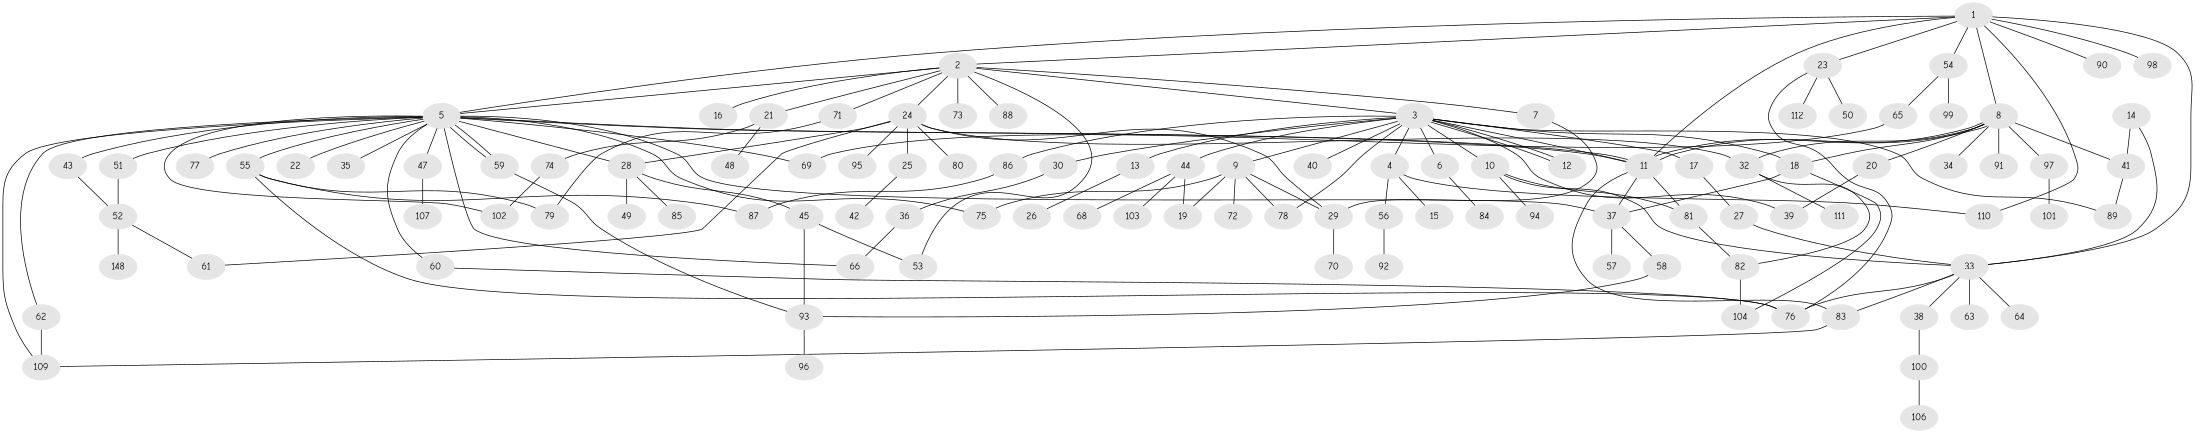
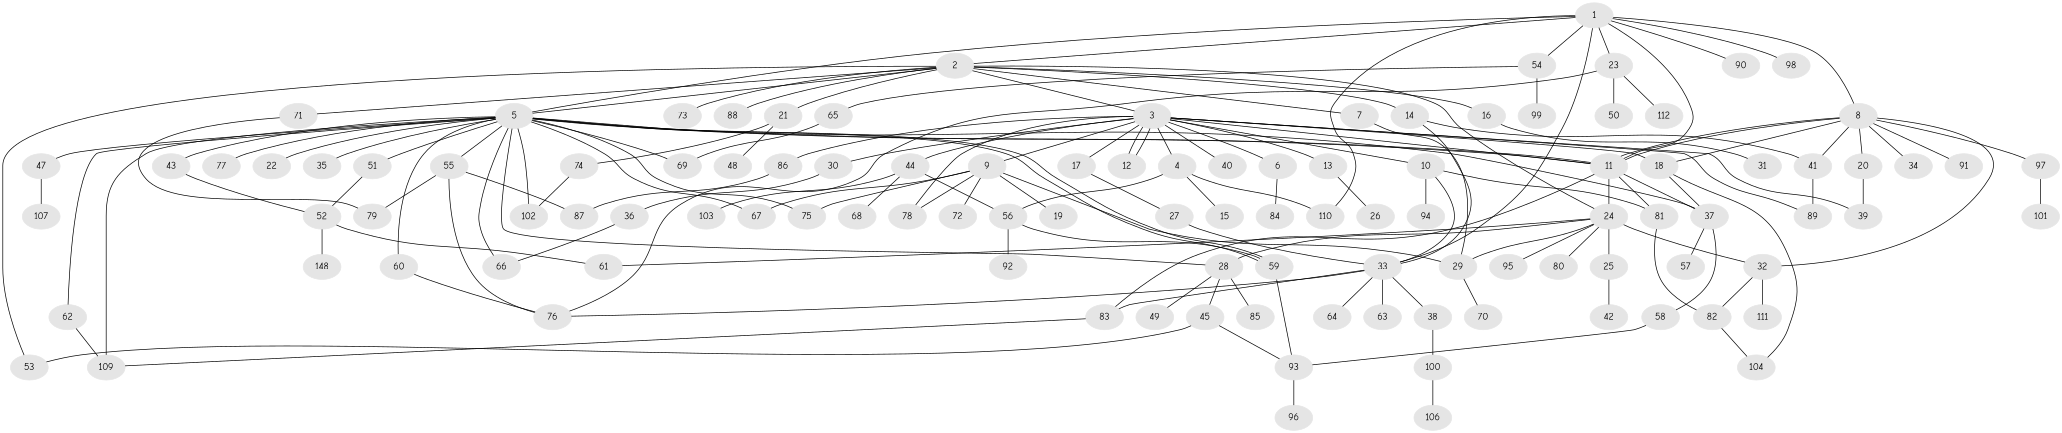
edge "2" -- "14": added
node "31": added
edge "44" -- "19": now "44" -- "56"
edge "11" -- "24": added
node "67": added
edge "56" -- "59": added
